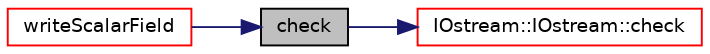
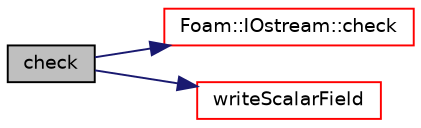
edge "writeScalarField" -> "check": reversed
node "IOstream::IOstream::check": label "IOstream::IOstream::check" -> "Foam::IOstream::check"
